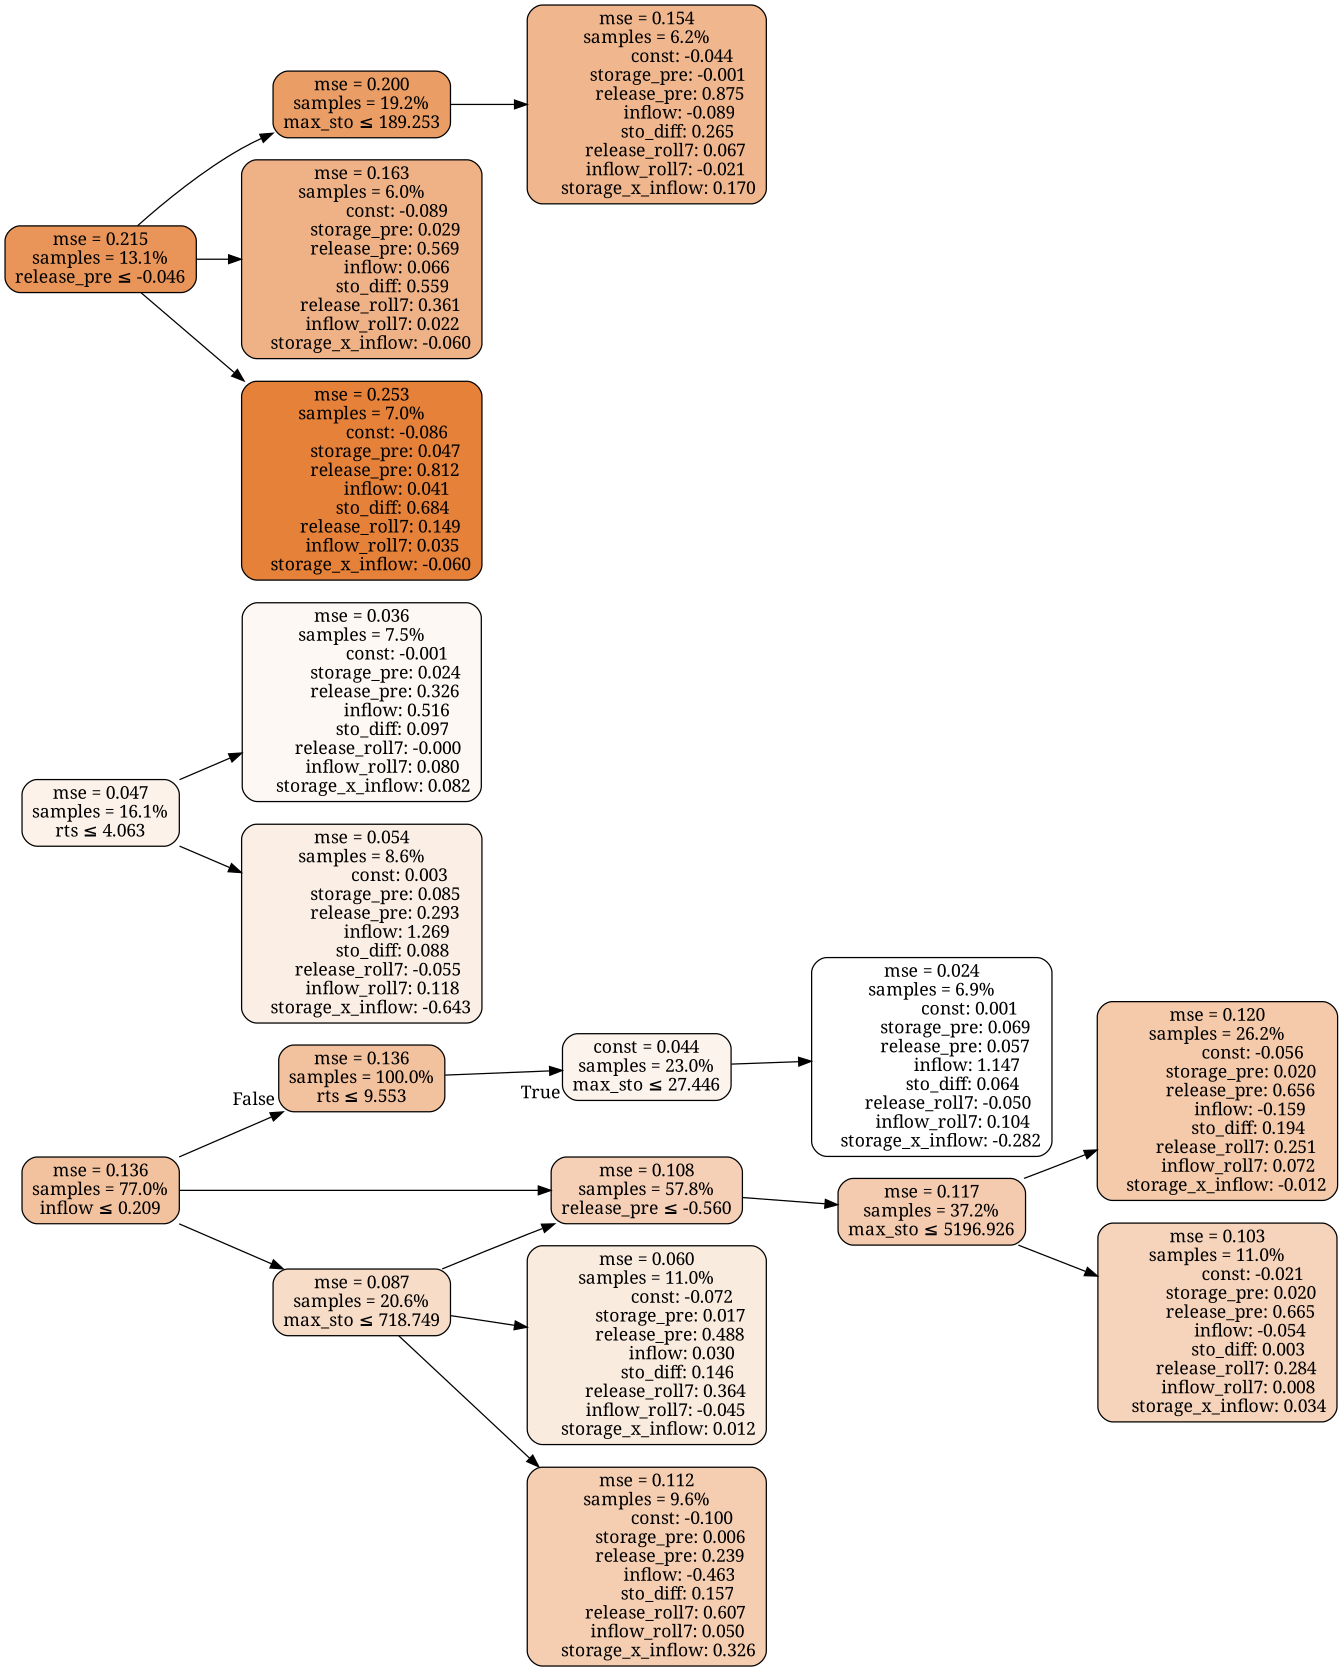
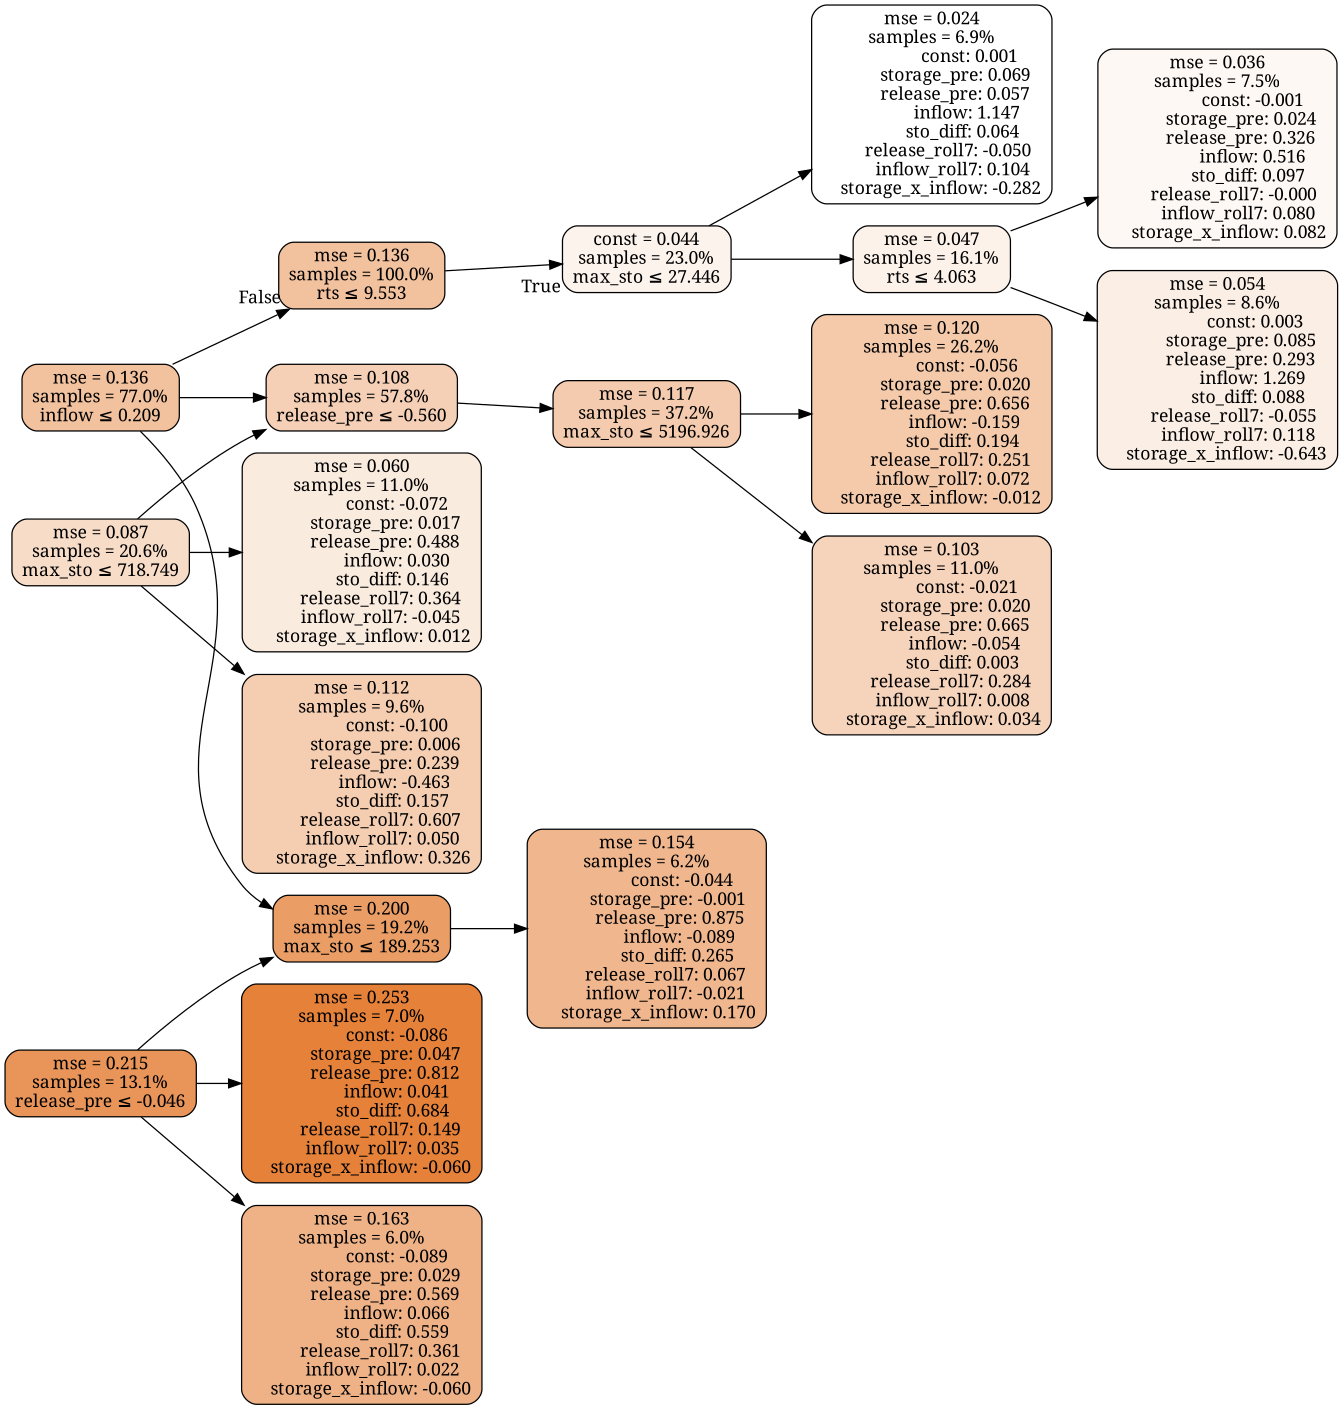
edge "const = 0.044 samples = 23.0% max_sto ≤ 27.446" -> "mse = 0.047 samples = 16.1% rts ≤ 4.063": added
edge "mse = 0.136 samples = 77.0% inflow ≤ 0.209" -> "mse = 0.087 samples = 20.6% max_sto ≤ 718.749": now "mse = 0.136 samples = 77.0% inflow ≤ 0.209" -> "mse = 0.200 samples = 19.2% max_sto ≤ 189.253"
